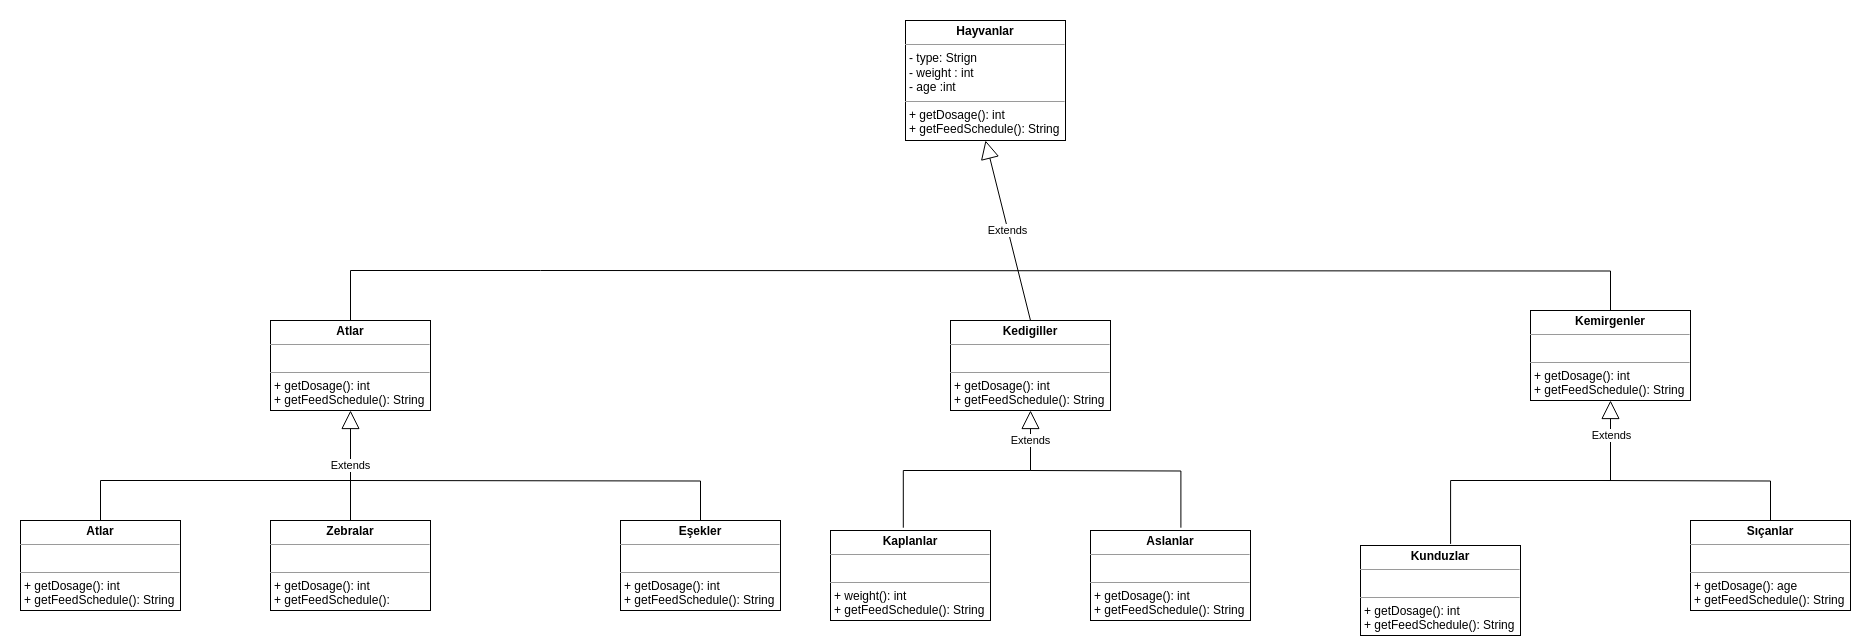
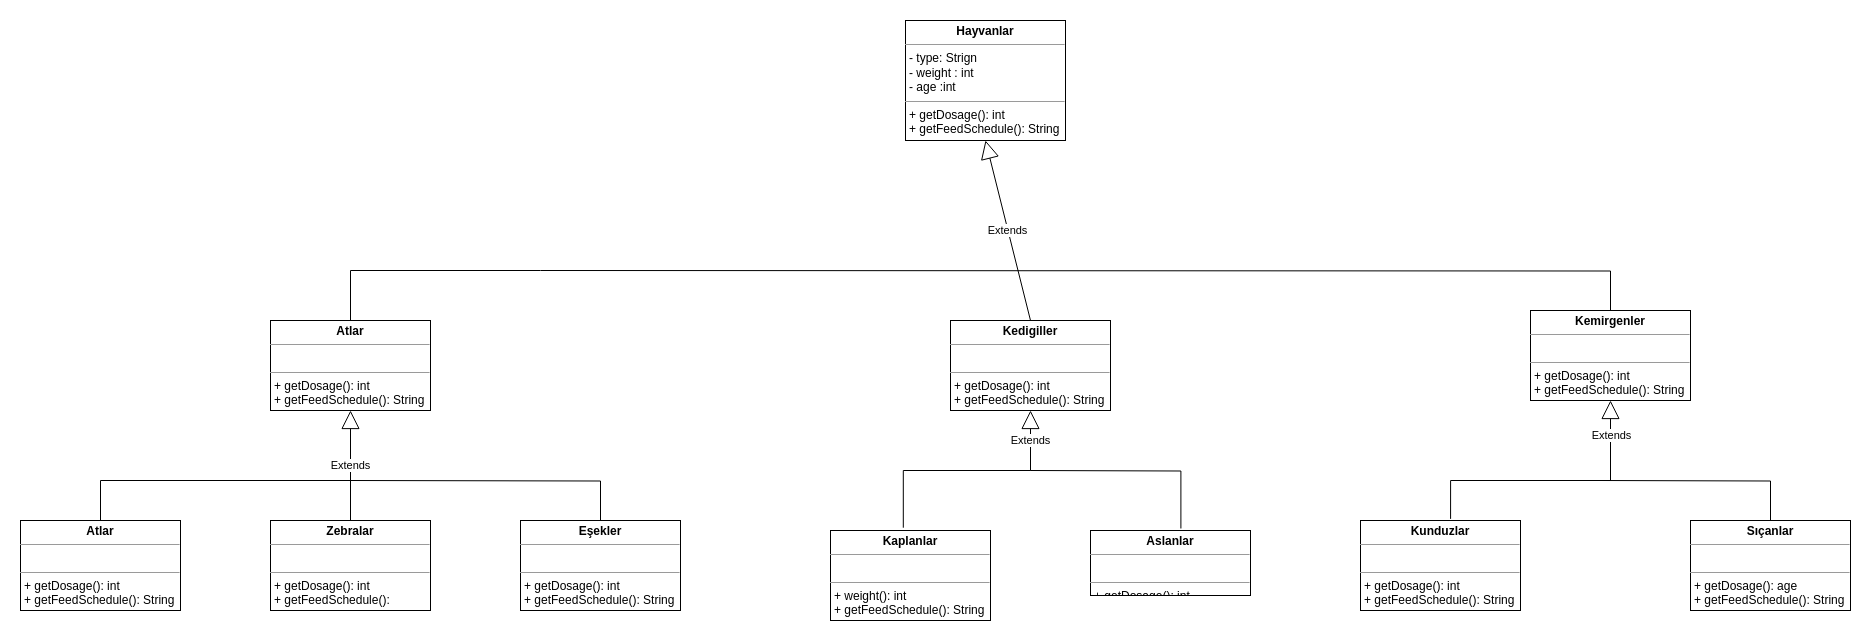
node "Eşekler + getDosage(): int + getFeedSchedule(): String": moved (701, 566) -> (601, 566)
node "Aslanlar + getDosage(): int + getFeedSchedule(): String": size 160x90 -> 160x65
node "Kunduzlar + getDosage(): int + getFeedSchedule(): String": moved (1441, 591) -> (1441, 566)
